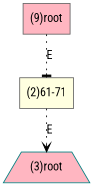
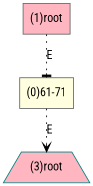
node "(9)root": label "(9)root" -> "(1)root"
node "(2)61-71": label "(2)61-71" -> "(0)61-71"
